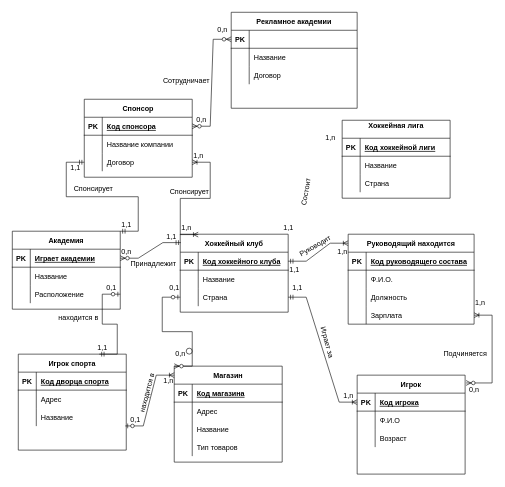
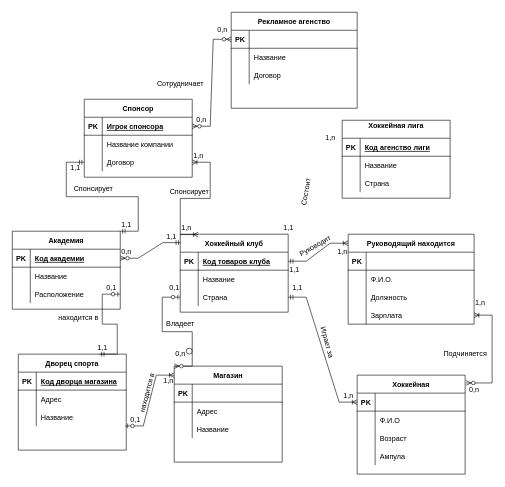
node "Рекламное академии": label "Рекламное академии" -> "Рекламное агенство"
node "Сотрудничает": moved (186, 81) -> (180, 84)
node "Код спонсора": label "Код спонсора" -> "Игрок спонсора"
node "Код хоккейной лиги": label "Код хоккейной лиги" -> "Код агенство лиги"
node "Играет академии": label "Играет академии" -> "Код академии"
node "Код руководящего состава": removed
node "Код хоккейного клуба": label "Код хоккейного клуба" -> "Код товаров клуба"
node "Принадлежит": removed
node "Владеет": added
node "Игрок спорта": label "Игрок спорта" -> "Дворец спорта"
node "Код дворца спорта": label "Код дворца спорта" -> "Код дворца магазина"
node "Игрок": label "Игрок" -> "Хоккейная"
node "Код магазина": removed
node "Код игрока": removed
node "Тип товаров": removed
node "Ампула": added
